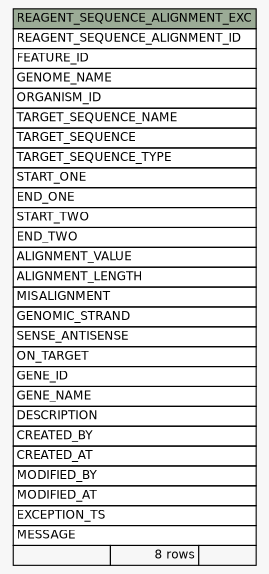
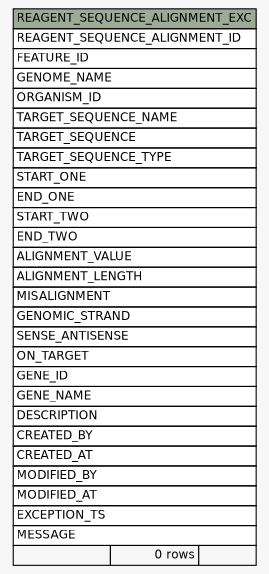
node "REAGENT_SEQUENCE_ALIGNMENT_EXC": text "8 rows" -> "0 rows"
